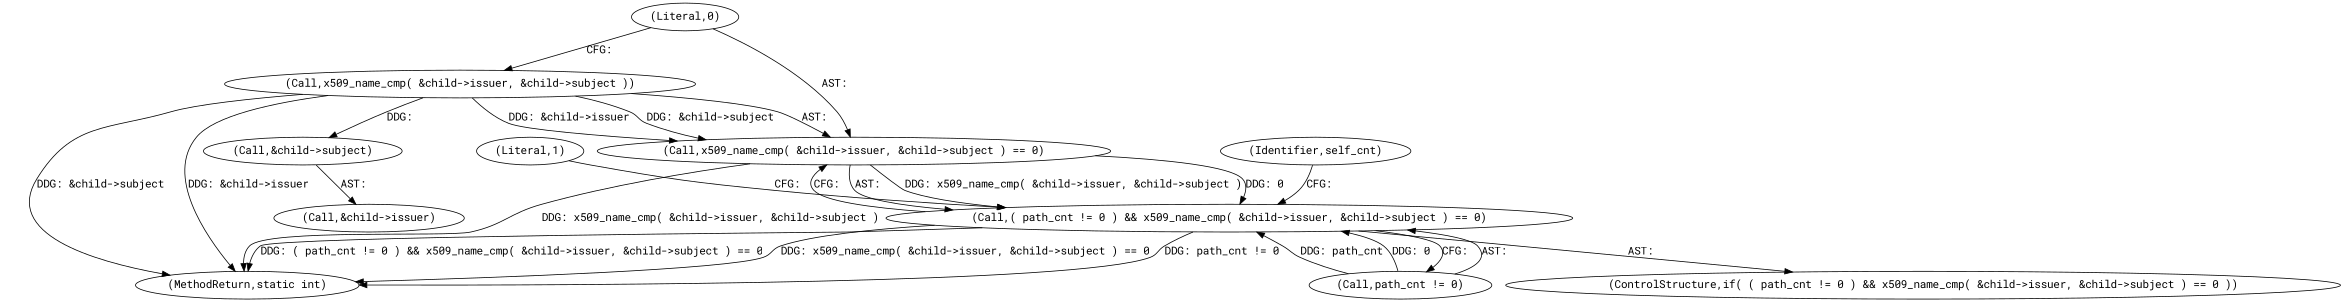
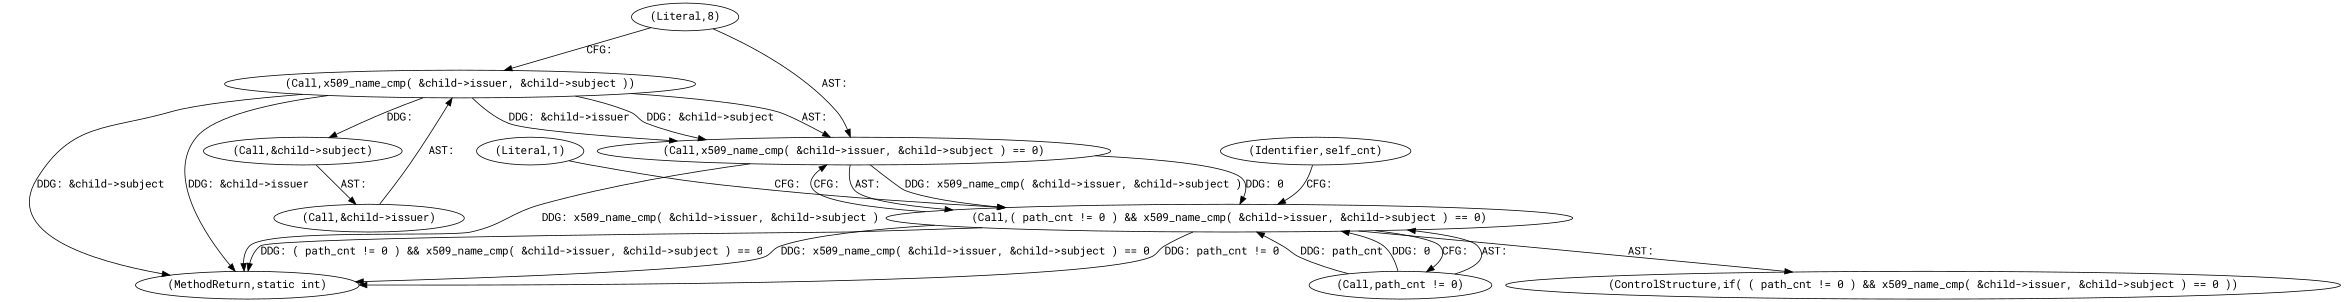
node "(Literal,0)": label "(Literal,0)" -> "(Literal,8)"
edge "(Call,&child->issuer)" -> "(Call,x509_name_cmp( &child->issuer, &child->subject ))": added, label "AST:"
